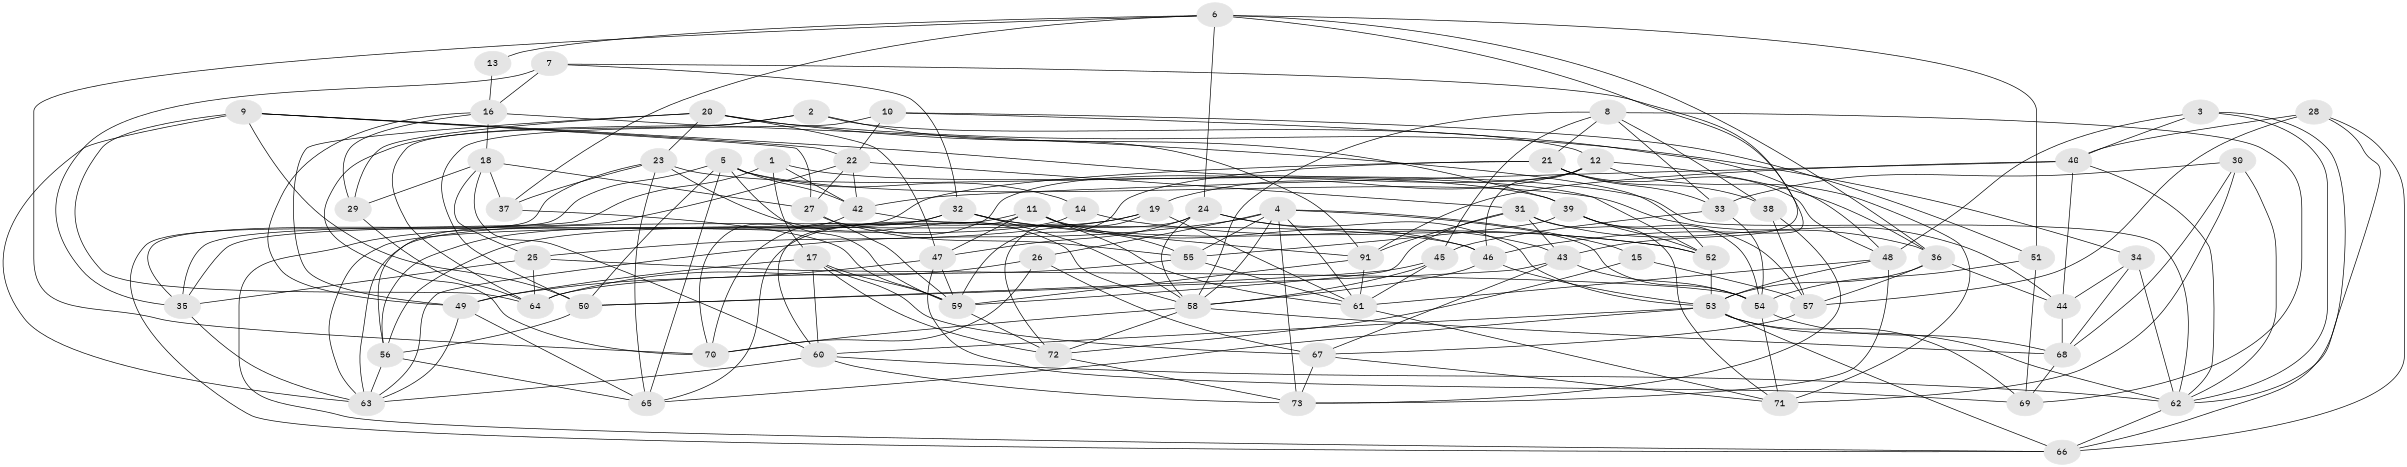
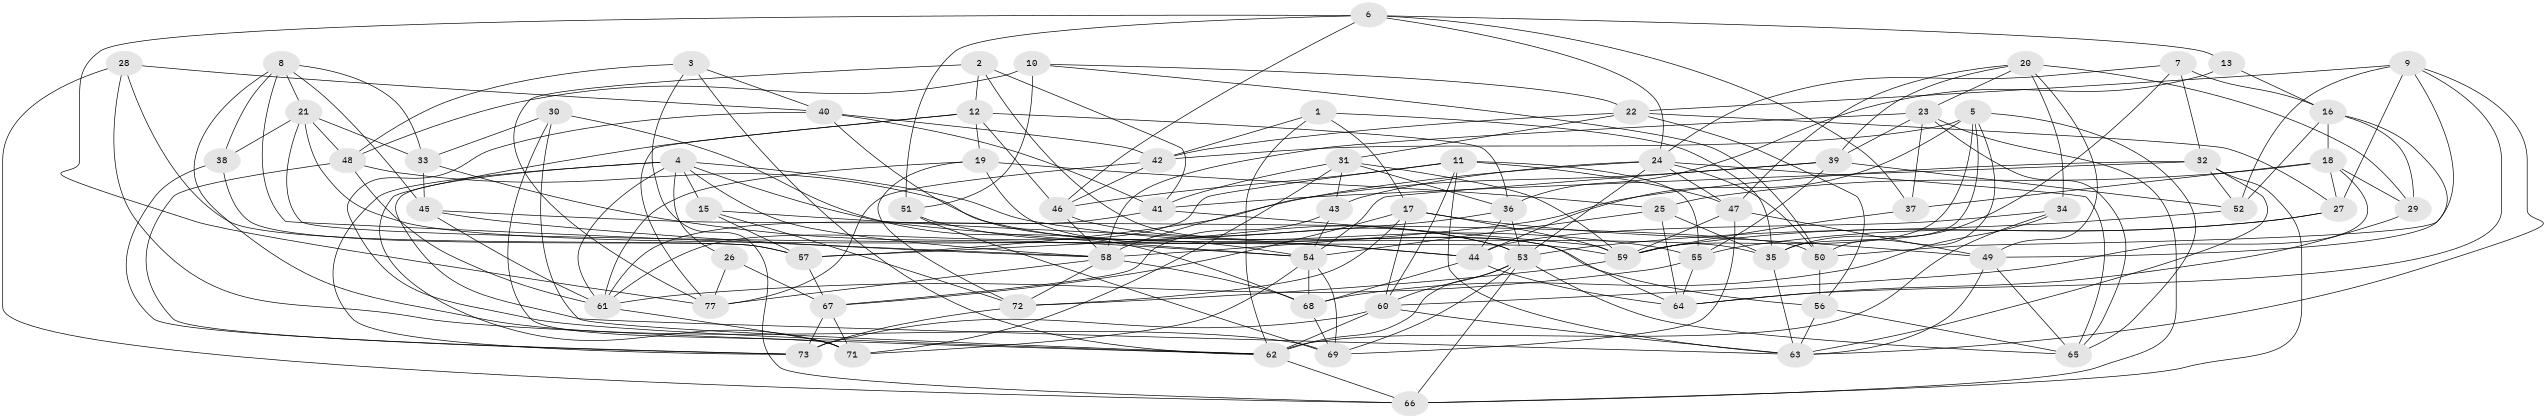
edge "6" -- "36": now "13" -- "36"
edge "7" -- "43": now "7" -- "24"
node "14": removed
edge "15" -- "44": added
node "91": label "91" -> "41"
edge "26" -- "64": now "44" -- "64"
edge "43" -- "50": now "24" -- "50"
edge "54" -- "69": added
node "70": label "70" -> "77"
